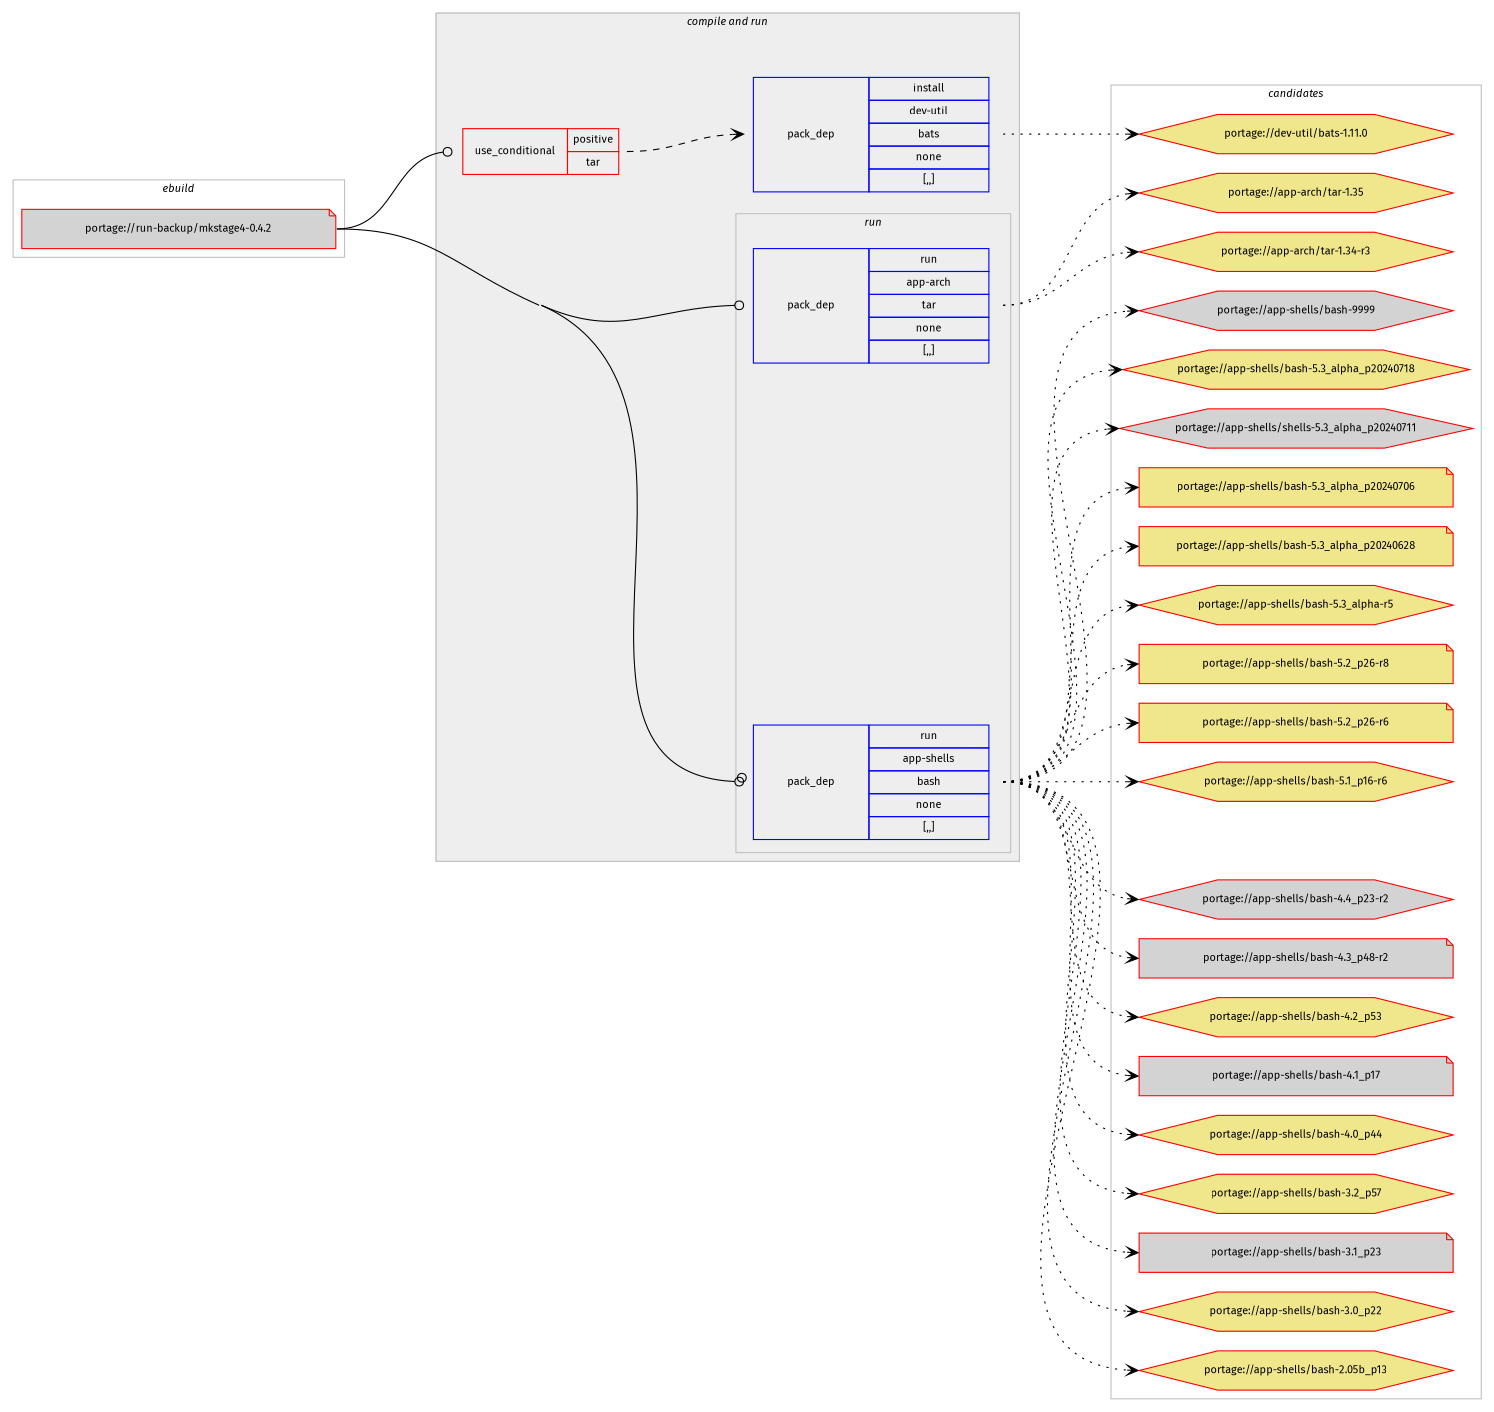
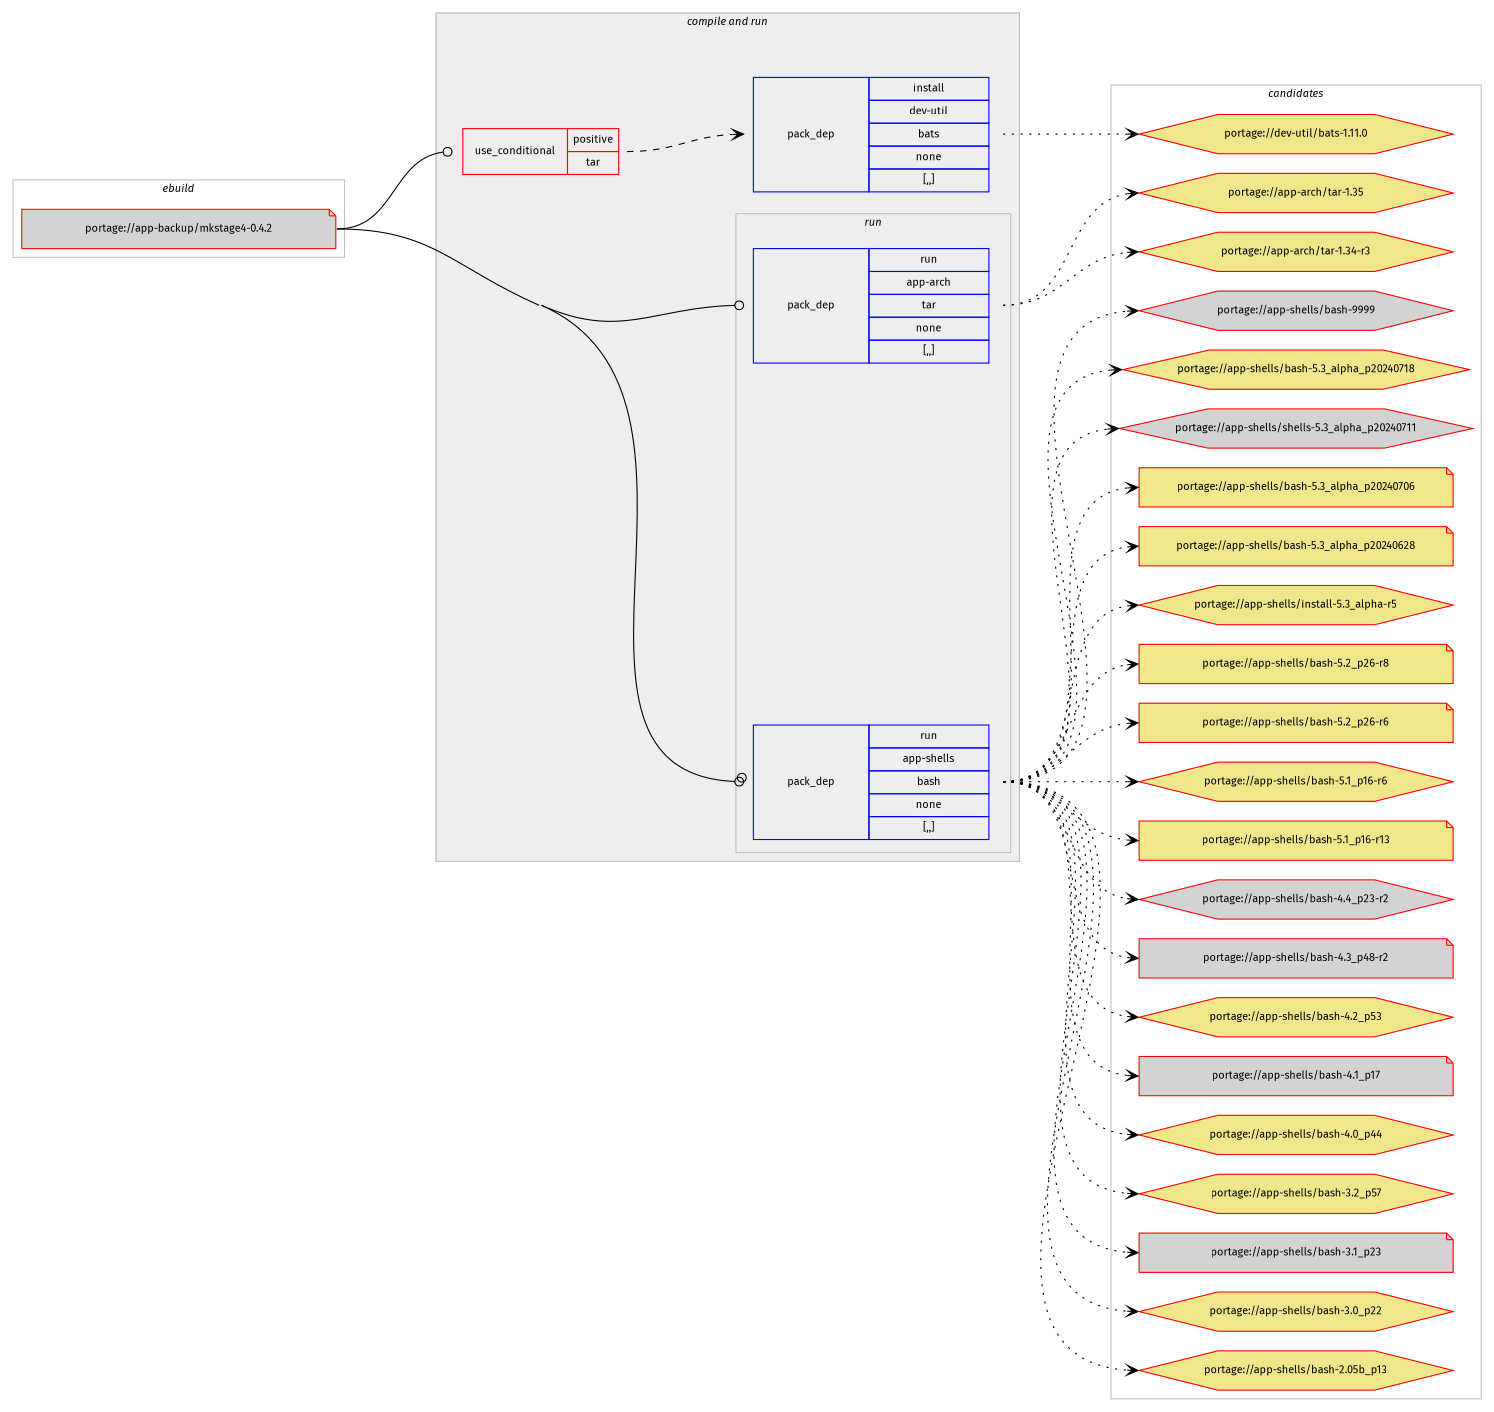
node "portage://run-backup/mkstage4-0.4.2": label "portage://run-backup/mkstage4-0.4.2" -> "portage://app-backup/mkstage4-0.4.2"
node "portage://app-shells/bash-5.3_alpha-r5": label "portage://app-shells/bash-5.3_alpha-r5" -> "portage://app-shells/install-5.3_alpha-r5"
node "portage://app-shells/bash-5.1_p16-r13": added
